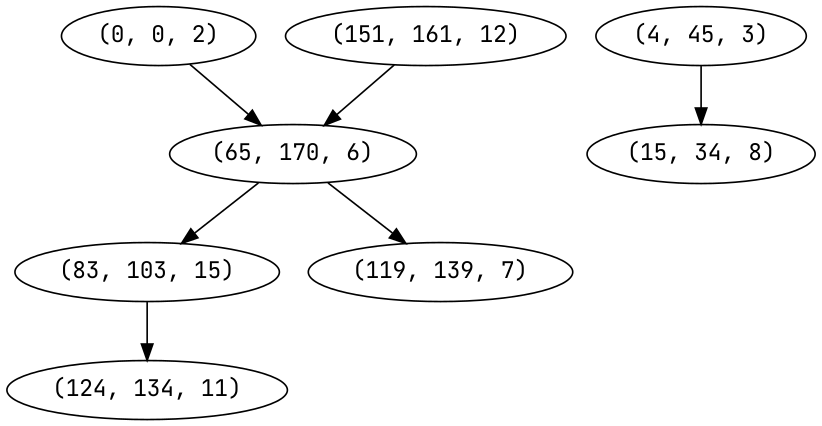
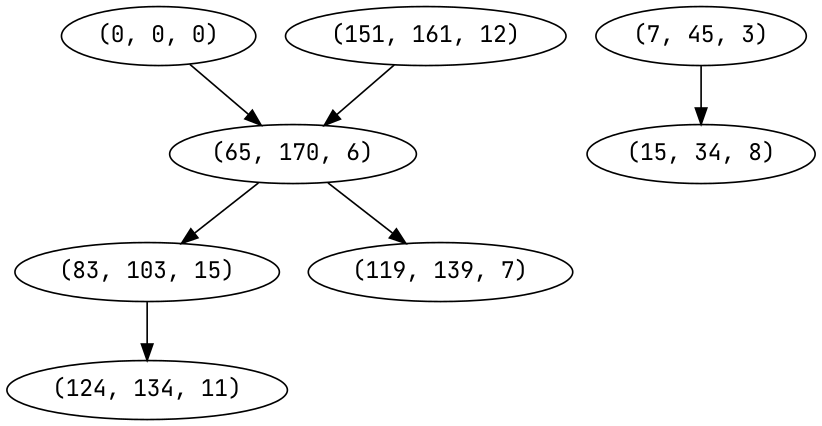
node "(0, 0, 2)": label "(0, 0, 2)" -> "(0, 0, 0)"
node "(4, 45, 3)": label "(4, 45, 3)" -> "(7, 45, 3)"
